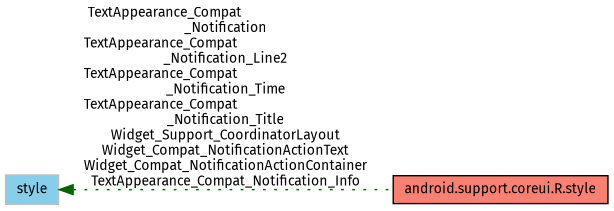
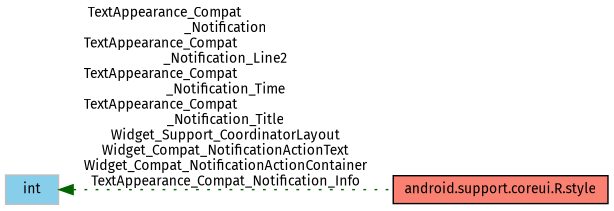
node "style": label "style" -> "int"
